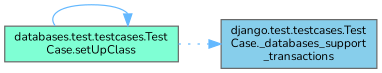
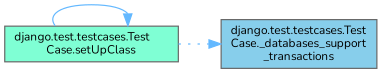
node "databases.test.testcases.Test Case.setUpClass": label "databases.test.testcases.Test Case.setUpClass" -> "django.test.testcases.Test Case.setUpClass"
